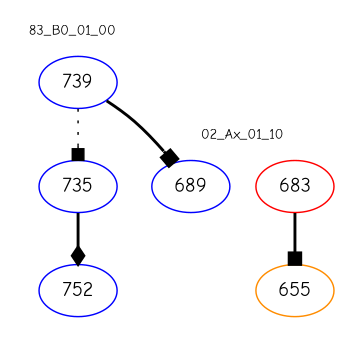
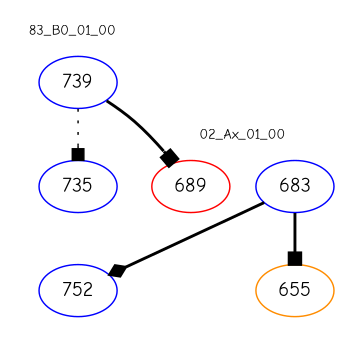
cluster "02_Ax_01_10": label "02_Ax_01_10" -> "02_Ax_01_00"
node "689": color blue -> red
node "683": color red -> blue
edge "735" -> "752": now "683" -> "752"
